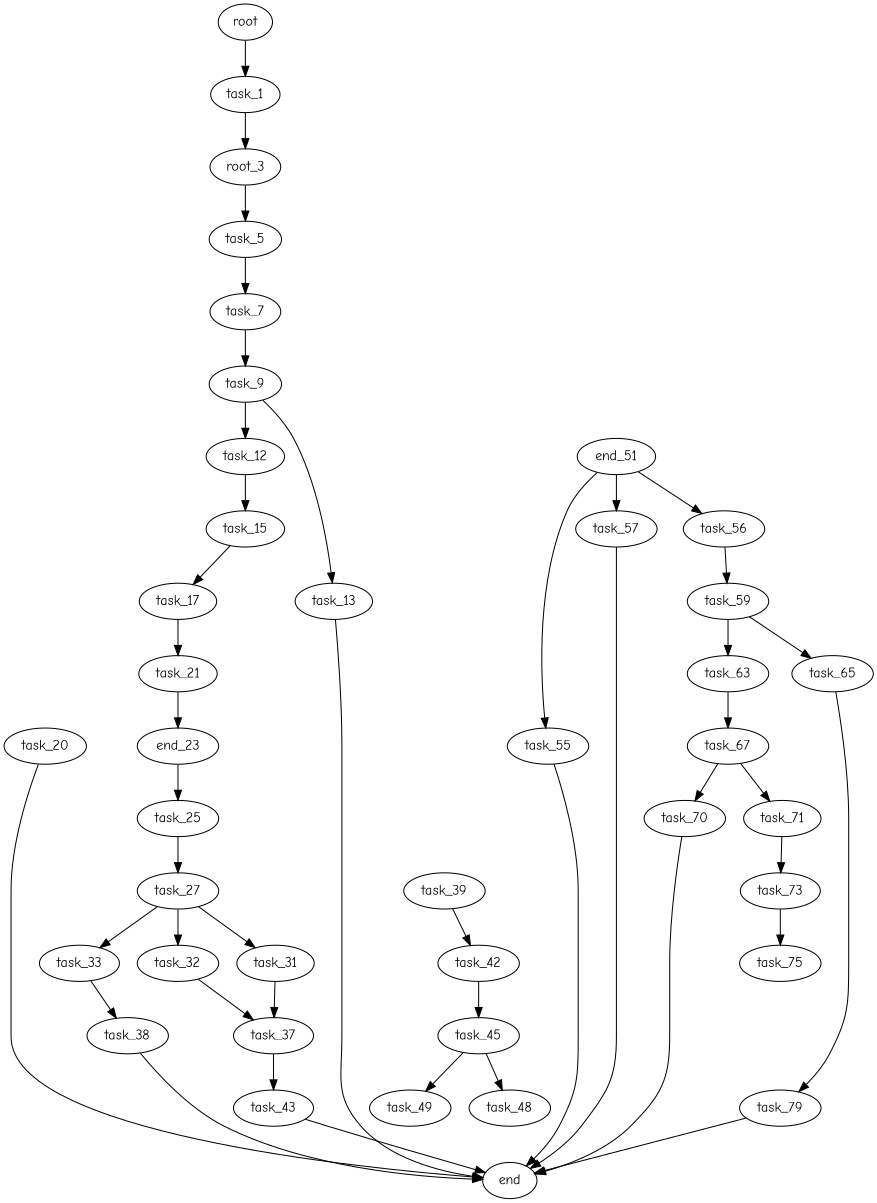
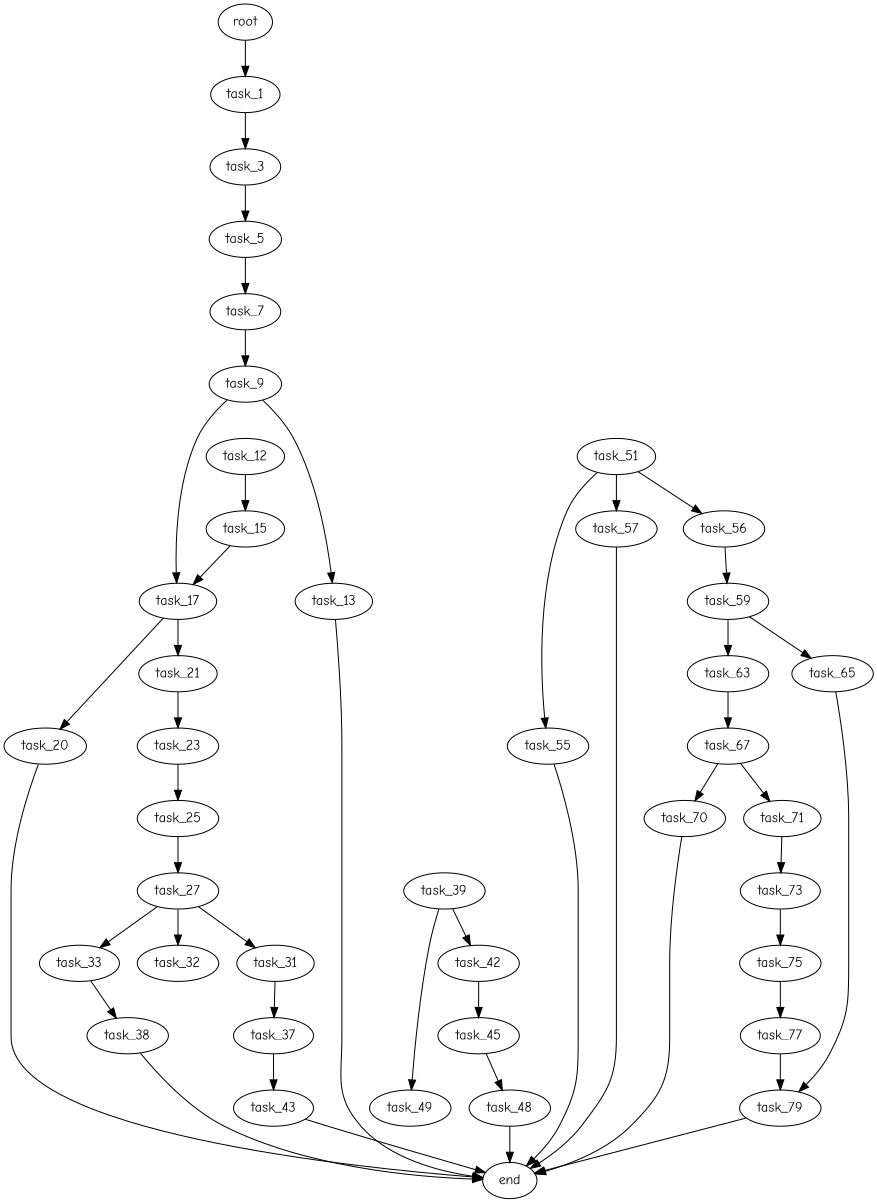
node "root_3": label "root_3" -> "task_3"
edge "task_9" -> "task_12": now "task_9" -> "task_17"
node "end_51": label "end_51" -> "task_51"
edge "task_17" -> "task_20": added
node "end_23": label "end_23" -> "task_23"
edge "task_32" -> "task_37": removed
node "task_77": added
edge "task_45" -> "task_49": now "task_39" -> "task_49"
edge "task_48" -> "end": added
